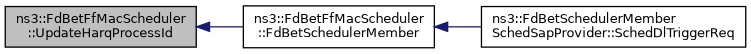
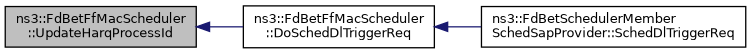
node "ns3::FdBetFfMacScheduler ::FdBetSchedulerMember": label "ns3::FdBetFfMacScheduler ::FdBetSchedulerMember" -> "ns3::FdBetFfMacScheduler ::DoSchedDlTriggerReq"
